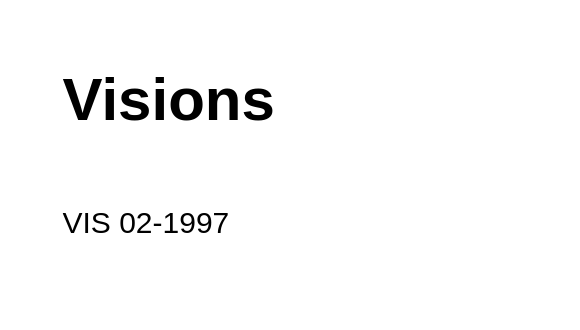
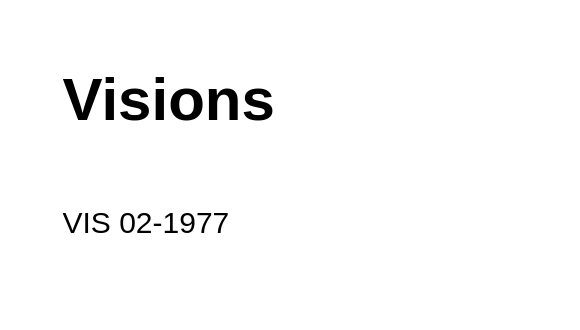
node "VisionsVIS 02-1997": label "VisionsVIS 02-1997" -> "VisionsVIS 02-1977"
